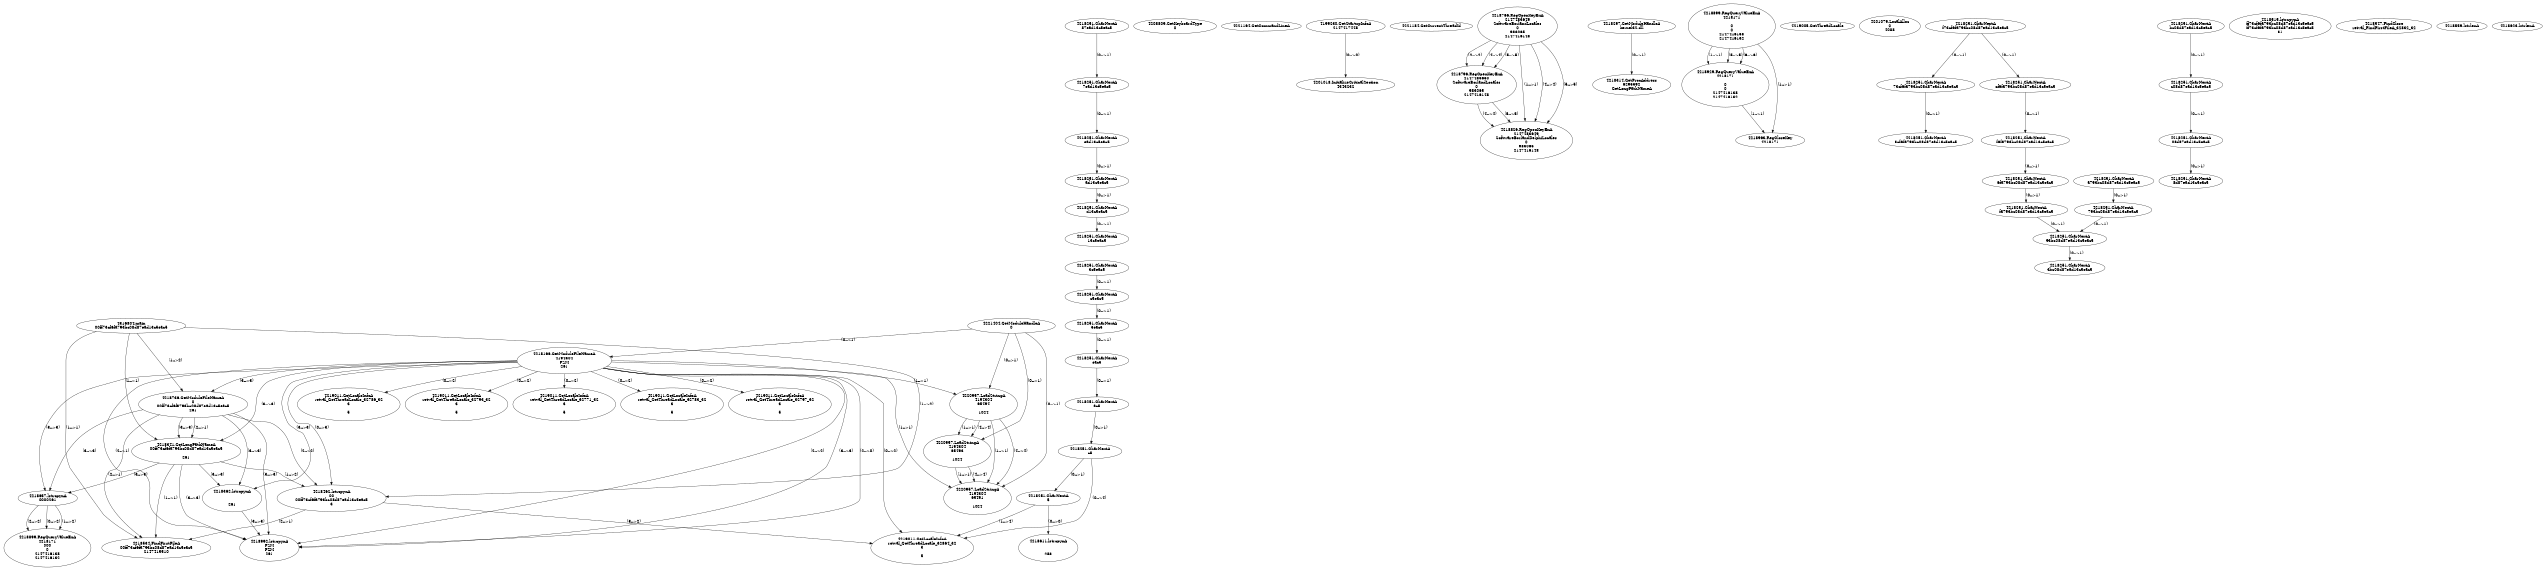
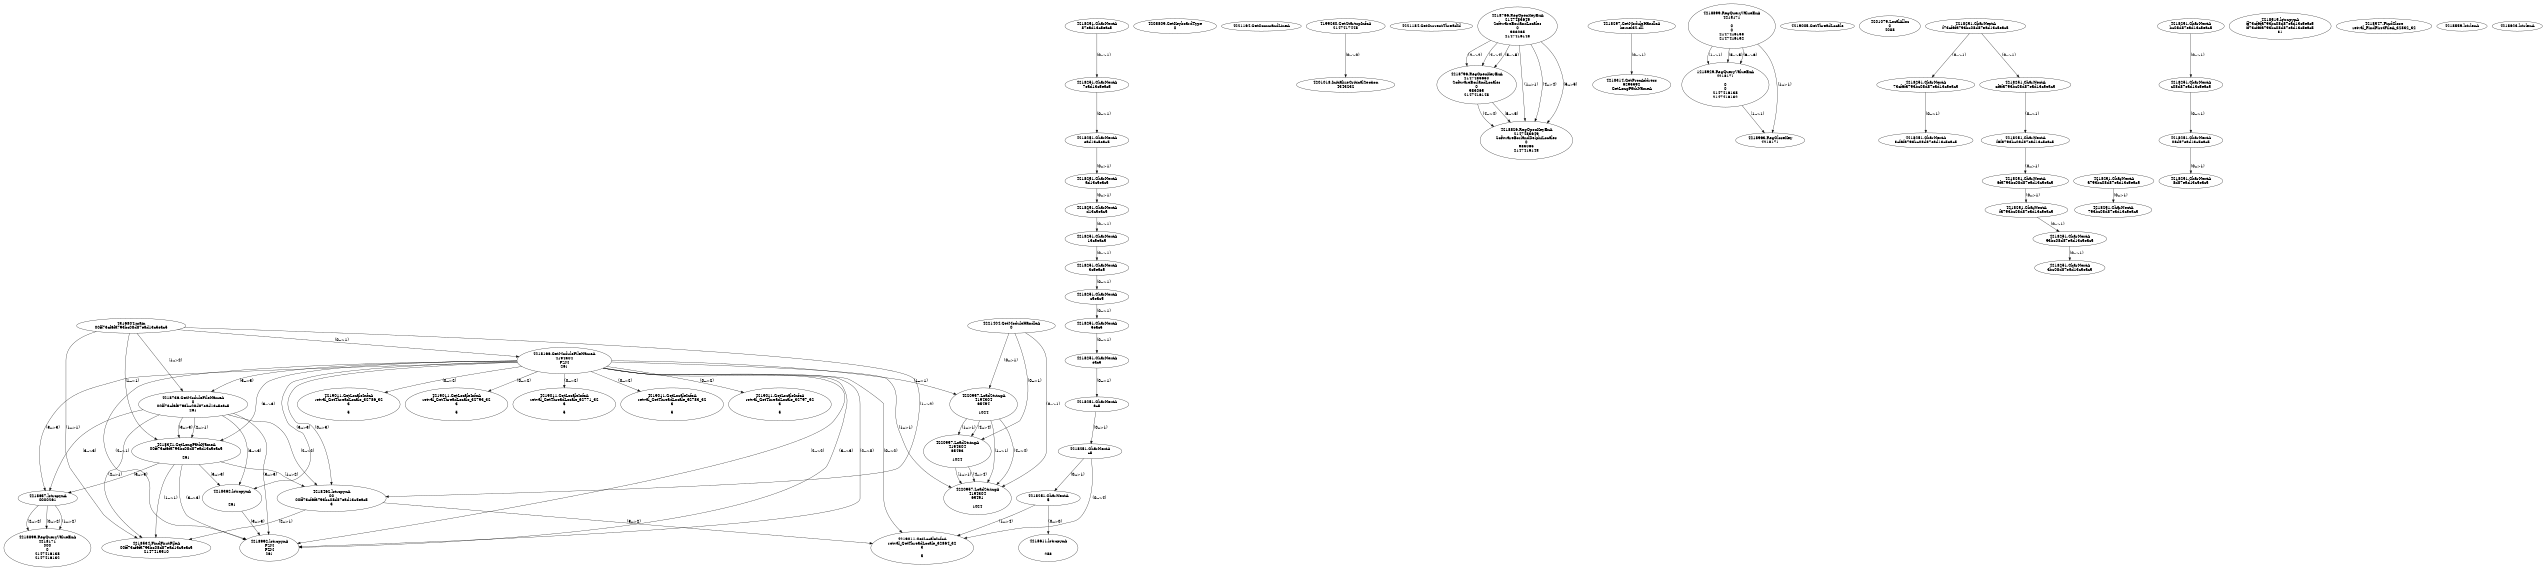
node "4218929.RegQueryValueExA 4218171 0 0 2147416138 2147416132": label "4218929.RegQueryValueExA 4218171 0 0 2147416138 2147416132" -> "1218929.RegQueryValueExA 4218171 0 0 2147416138 2147416132"
edge "4218251.CharNextA 793bc08d87ead13c5eac5" -> "4218251.CharNextA 93bc08d87ead13c5eac5": removed, label "(0-->1)"
edge "4218251.CharNextA 13c5eac5" -> "4218251.CharNextA 3c5eac5": added, label "(0-->1)"
edge "4221404.GetModuleHandleA 0" -> "4218166.GetModuleFileNameA 4194304 PZM 261": now "4316804.main 00ff73cf6fa793bc08d87ead13c5eac5" -> "4218166.GetModuleFileNameA 4194304 PZM 261"
